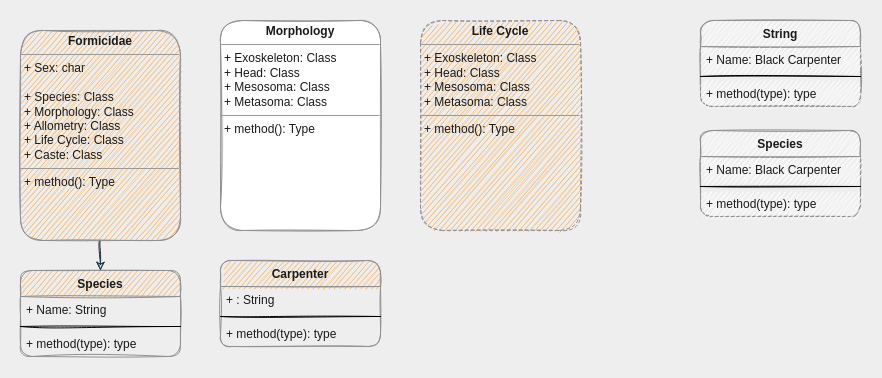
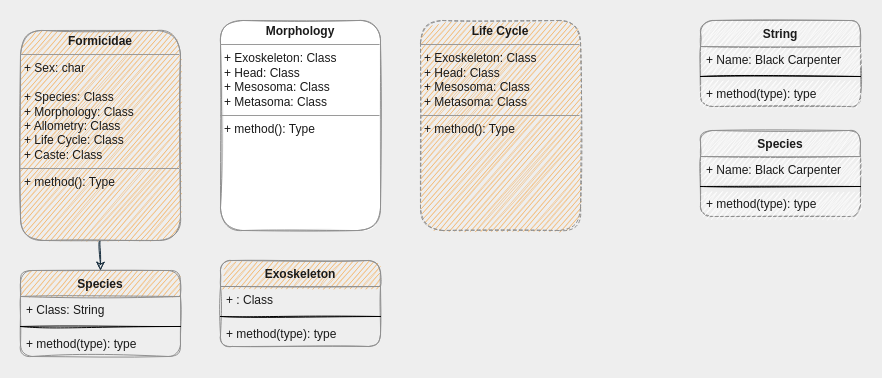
node "Carpenter": label "Carpenter" -> "Exoskeleton"
node "+ : String": label "+ : String" -> "+ : Class"
node "+ Name: String": label "+ Name: String" -> "+ Class: String"
